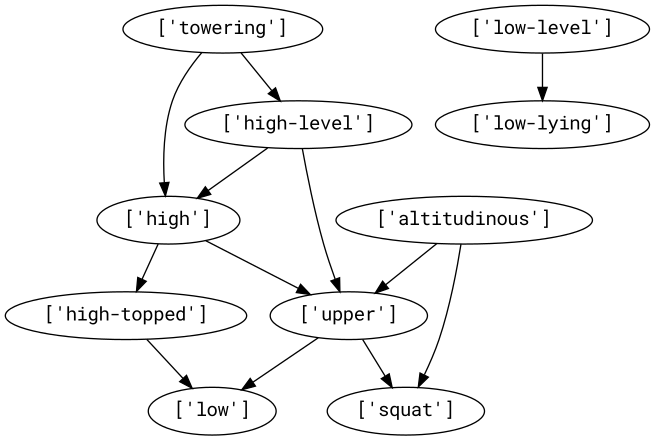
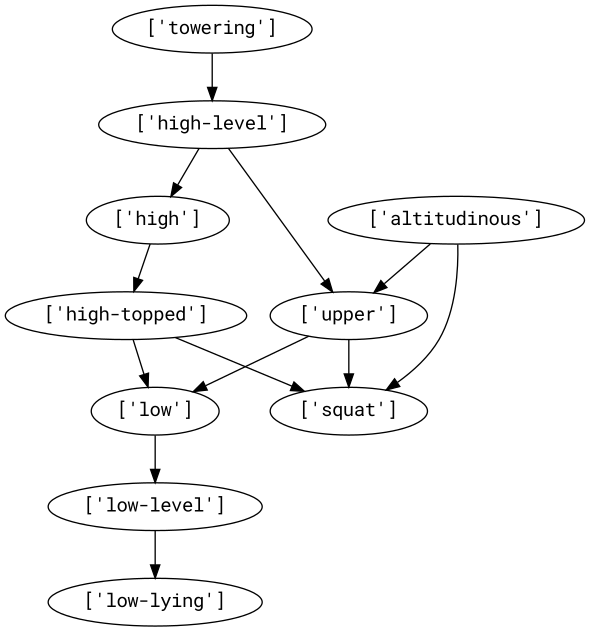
edge "['towering']" -> "['high']": removed
edge "['high']" -> "['upper']": removed
edge "['high-topped']" -> "['squat']": added
edge "['low']" -> "['low-level']": added
